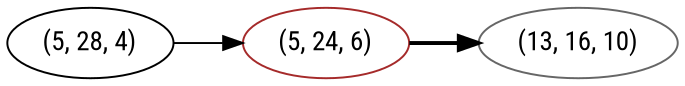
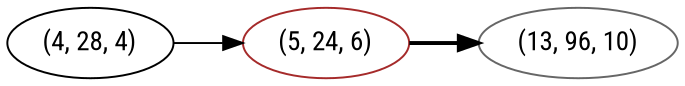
node "(5, 28, 4)": label "(5, 28, 4)" -> "(4, 28, 4)"
node "(13, 16, 10)": label "(13, 16, 10)" -> "(13, 96, 10)"
